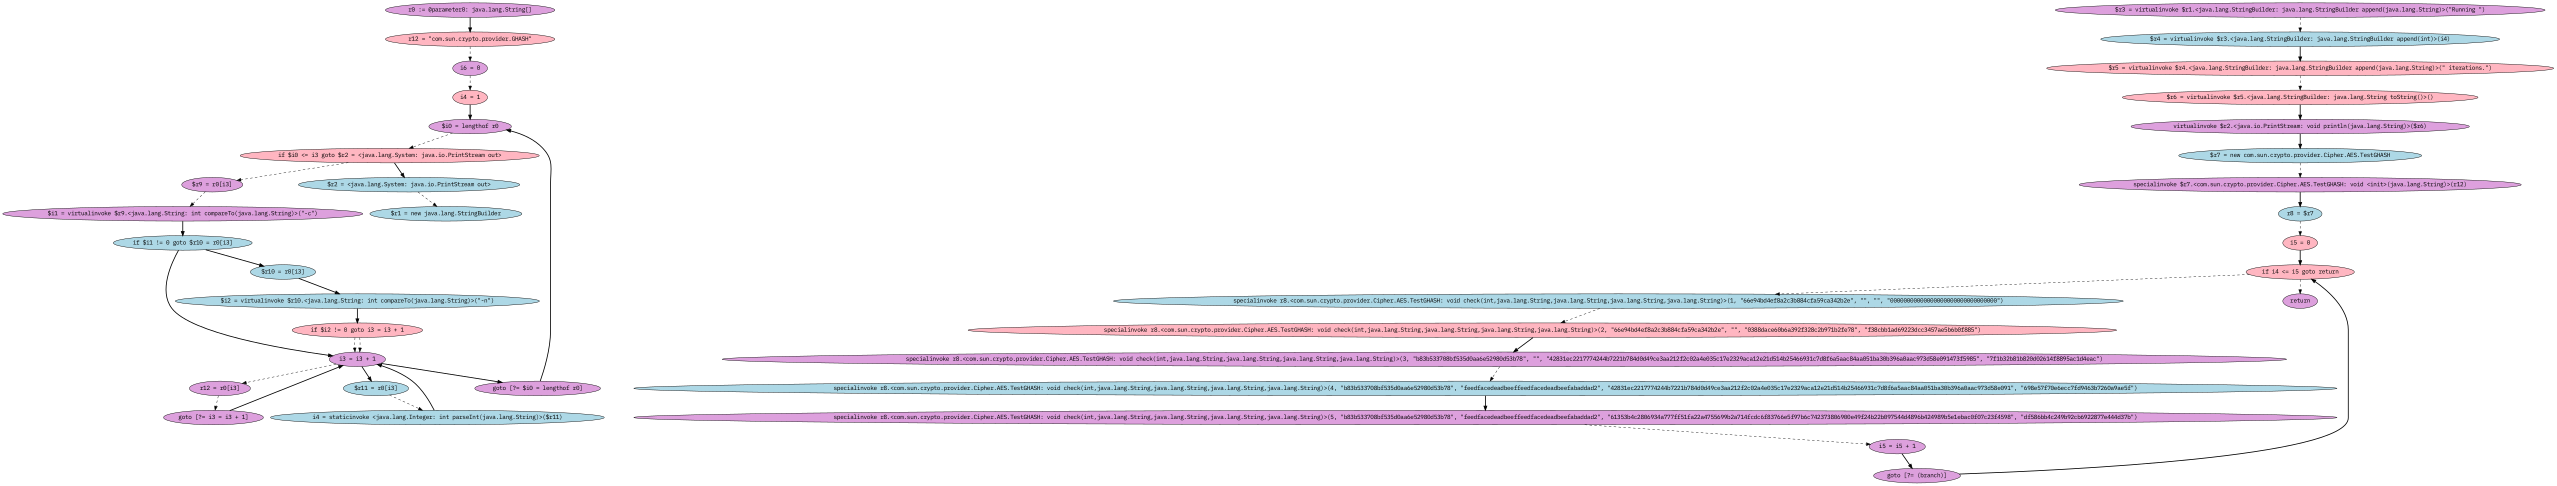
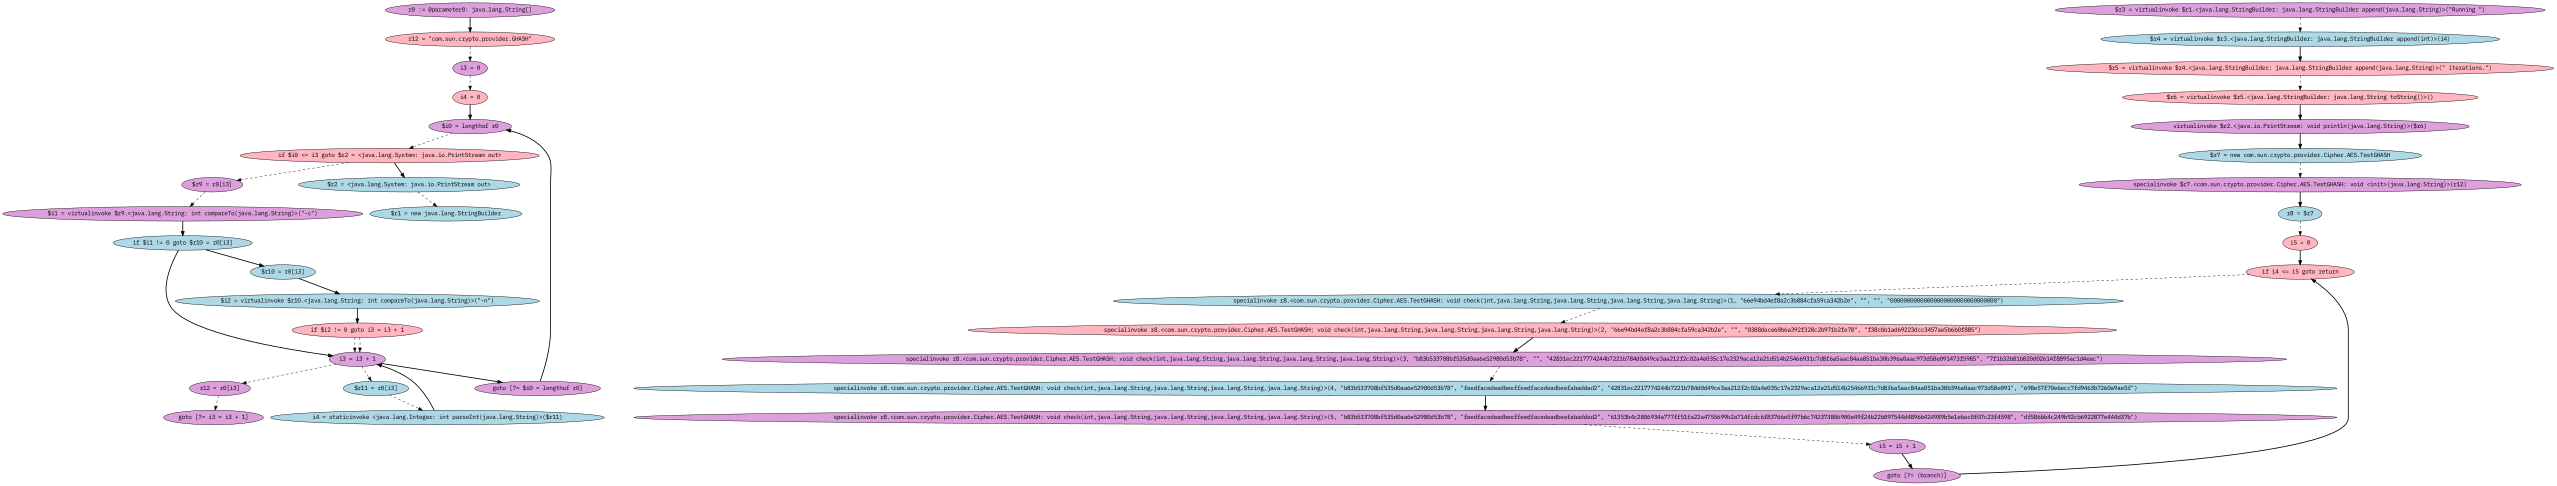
node "i6 = 0": label "i6 = 0" -> "i3 = 0"
node "i4 = 1": label "i4 = 1" -> "i4 = 0"
node "return": removed
edge "i3 = i3 + 1" -> "$r11 = r0[i3]": style bold -> dashed
edge "goto [?= i3 = i3 + 1]" -> "i3 = i3 + 1": removed
